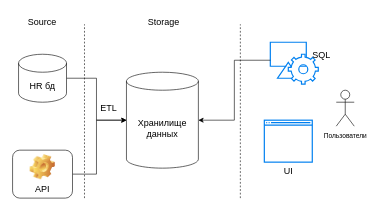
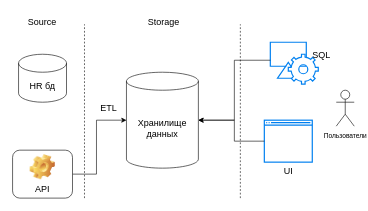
edge "HR бд" -> "Хранилище данных": removed
edge "UI" -> "Хранилище данных": added
